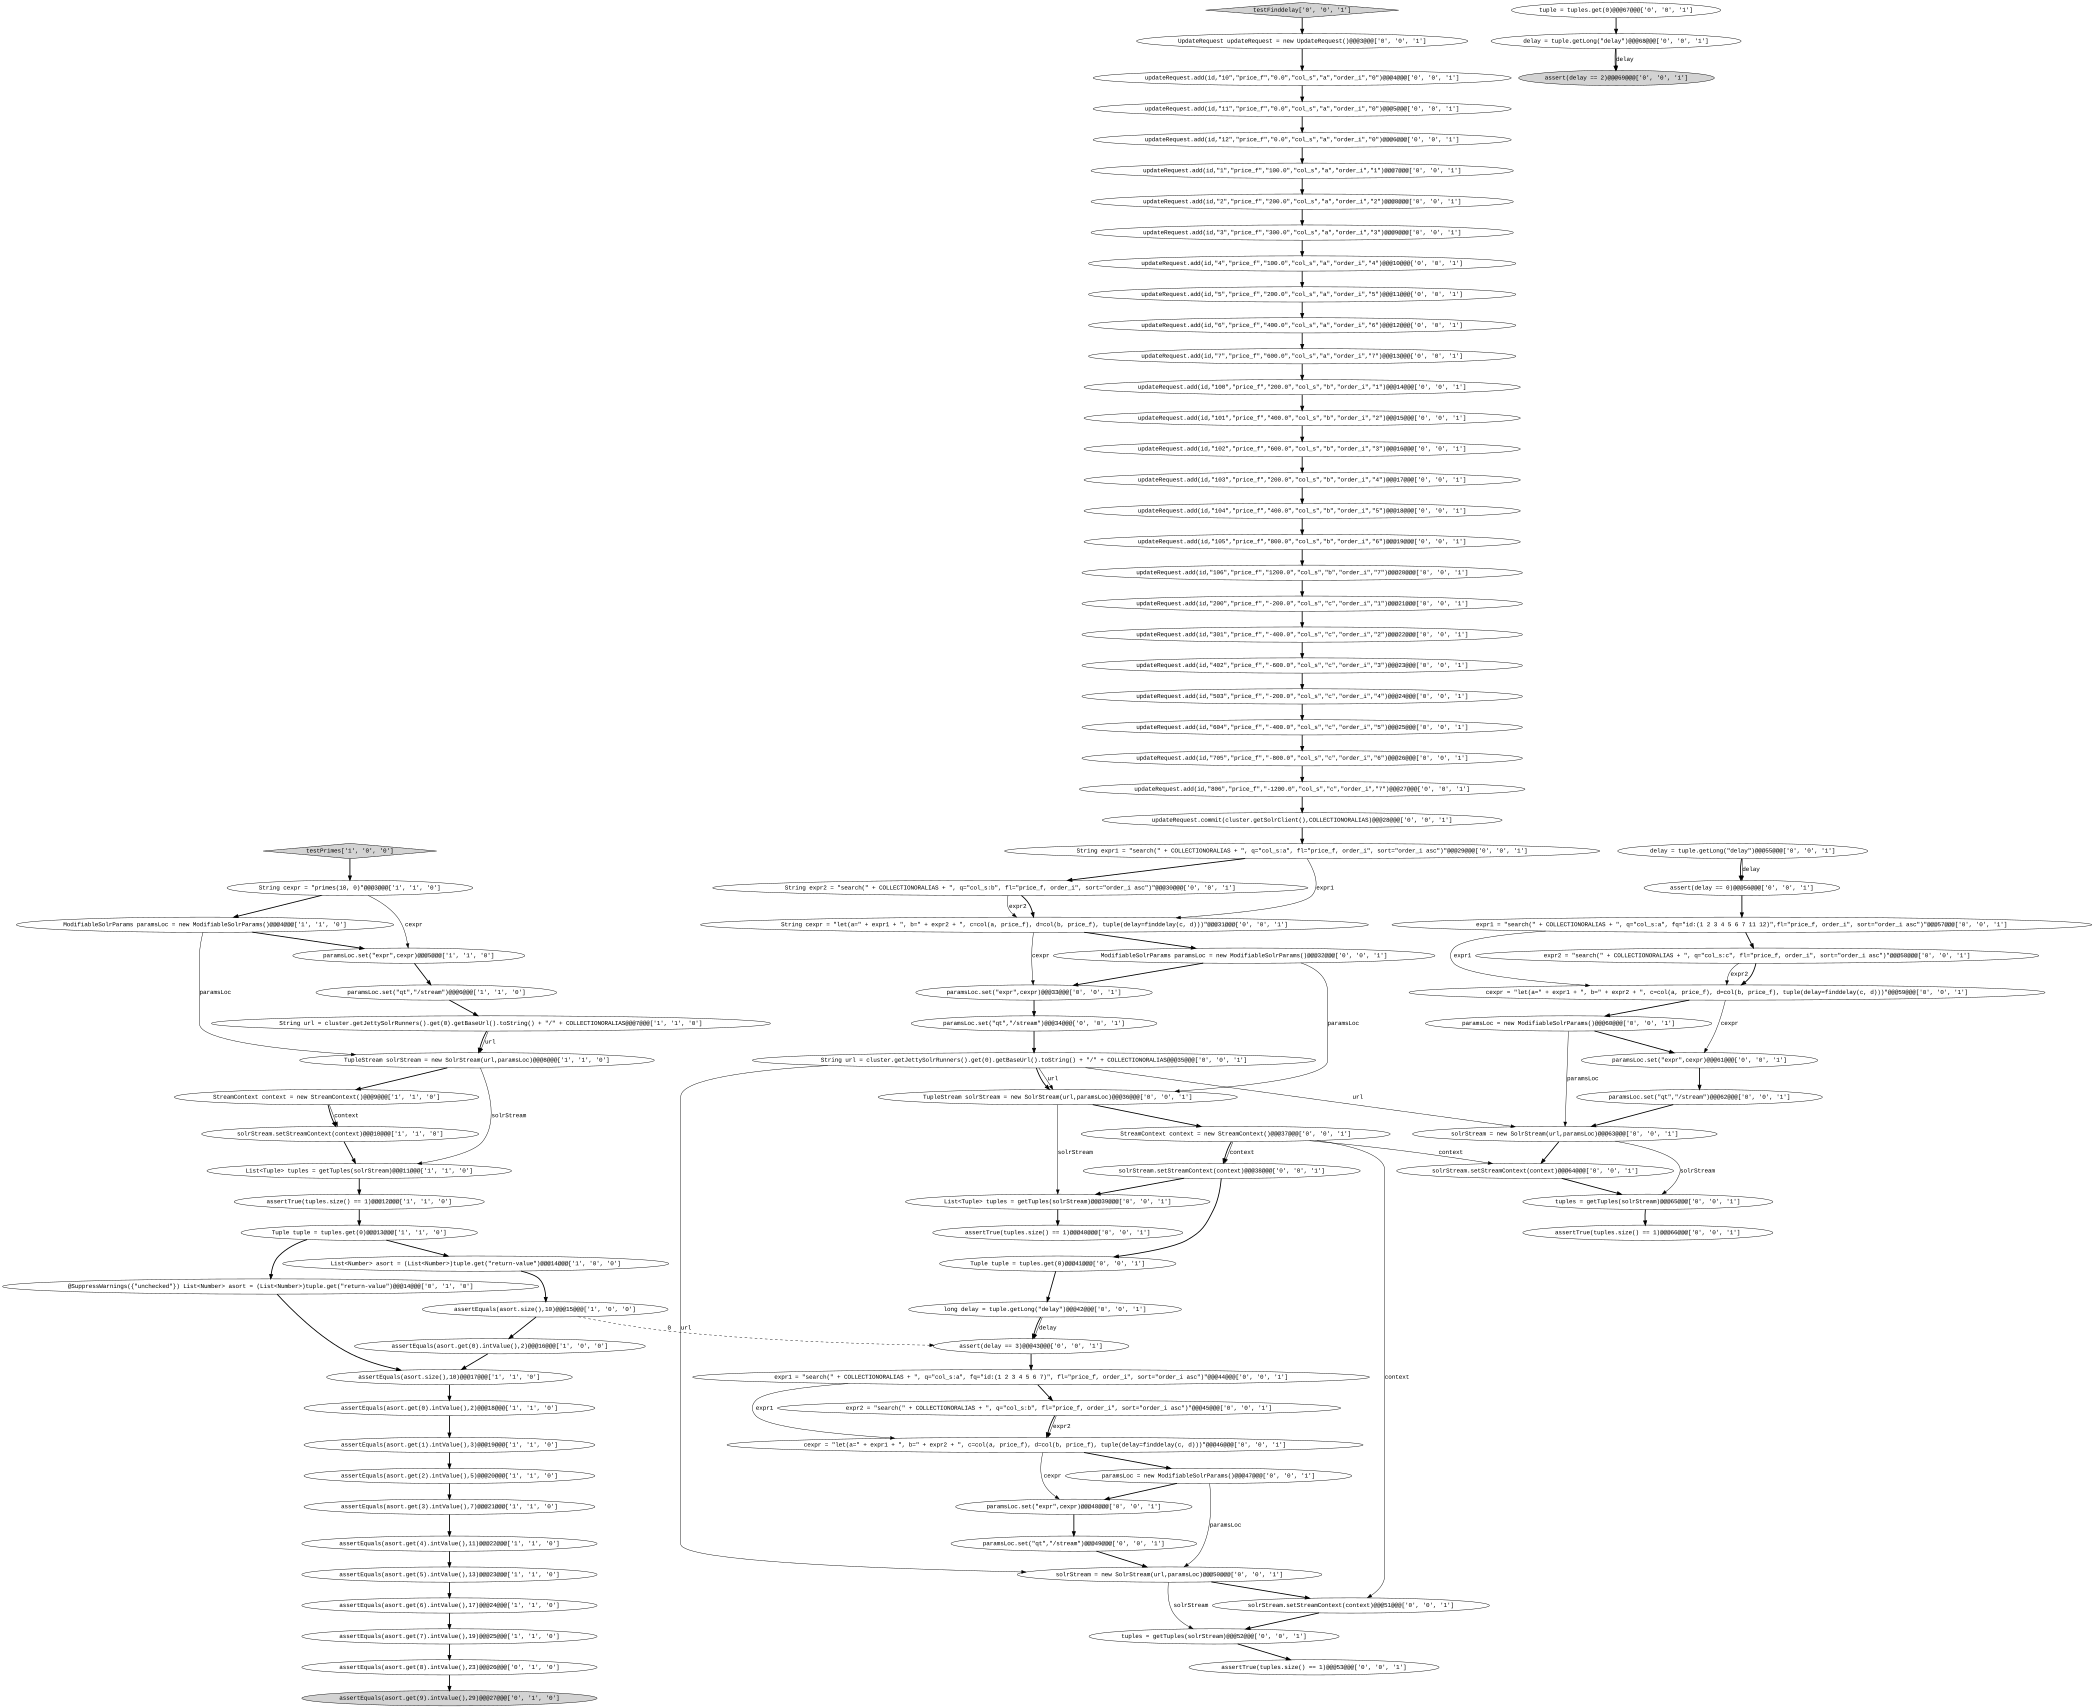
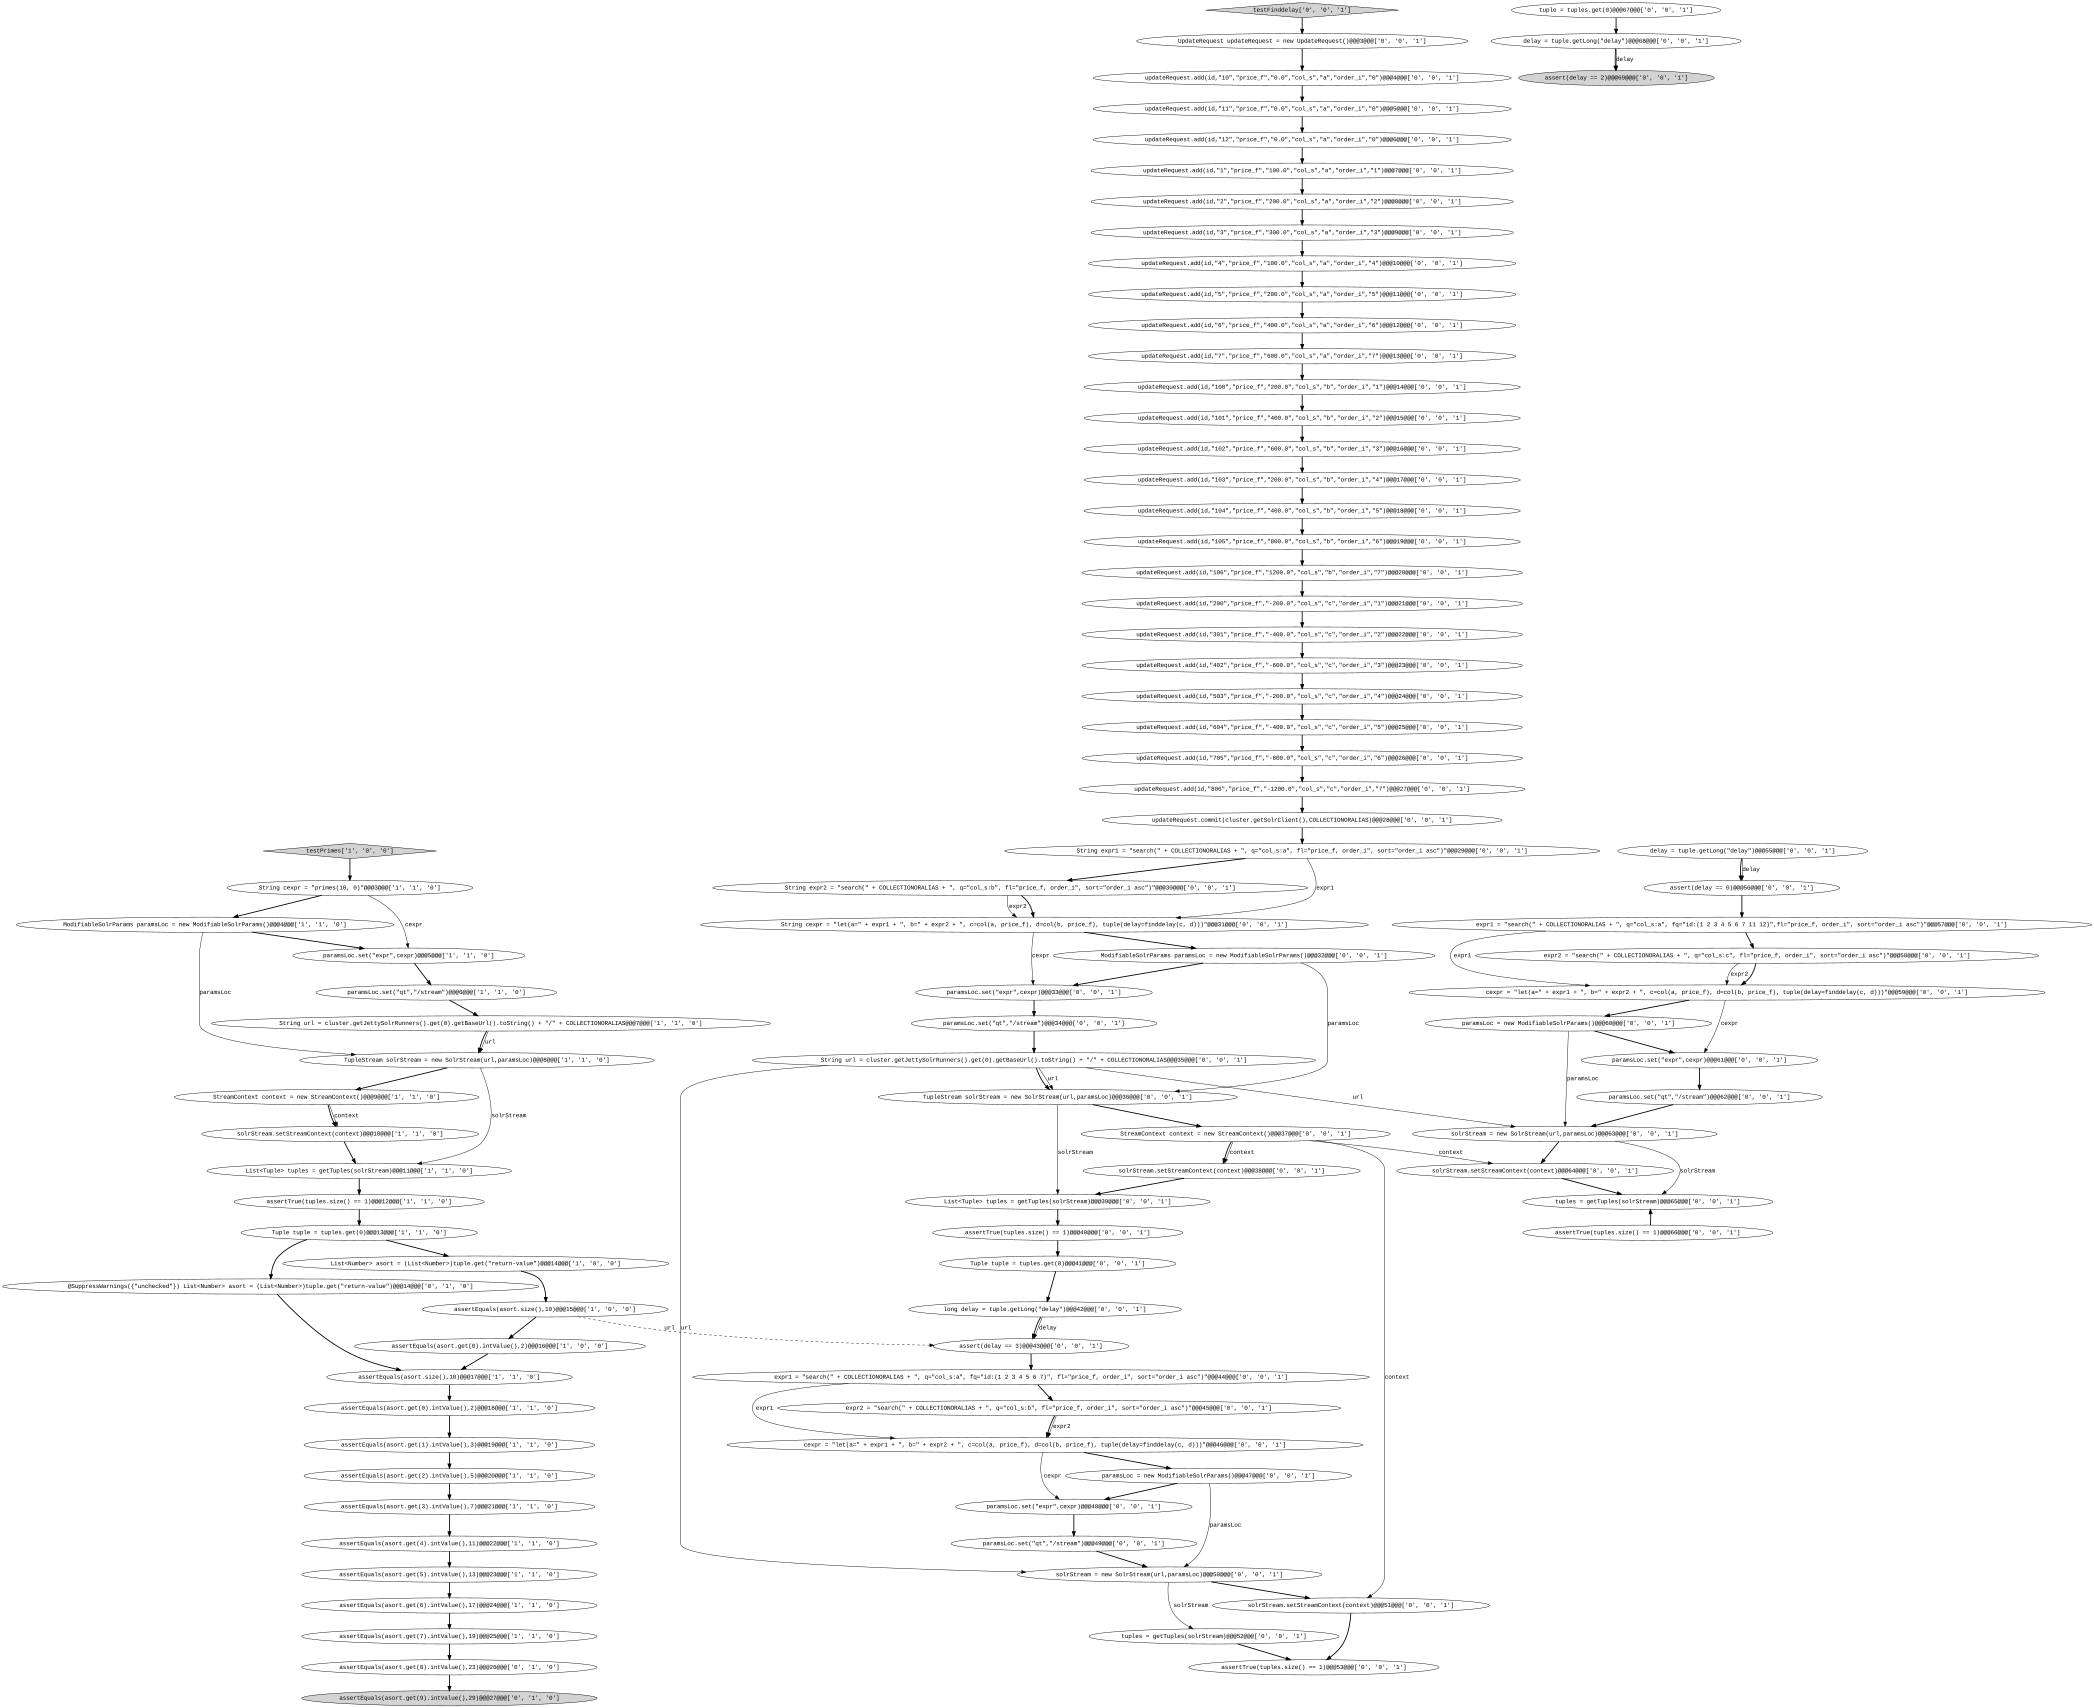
edge "tuples = getTuples(solrStream)@@@65@@@['0', '0', '1']" -> "assertTrue(tuples.size() == 1)@@@66@@@['0', '0', '1']": reversed
edge "solrStream.setStreamContext(context)@@@38@@@['0', '0', '1']" -> "Tuple tuple = tuples.get(0)@@@41@@@['0', '0', '1']": now "assertTrue(tuples.size() == 1)@@@40@@@['0', '0', '1']" -> "Tuple tuple = tuples.get(0)@@@41@@@['0', '0', '1']"
edge "assertEquals(asort.size(),10)@@@15@@@['1', '0', '0']" -> "assert(delay == 3)@@@43@@@['0', '0', '1']": label "0" -> "url"
edge "solrStream.setStreamContext(context)@@@51@@@['0', '0', '1']" -> "tuples = getTuples(solrStream)@@@52@@@['0', '0', '1']": now "solrStream.setStreamContext(context)@@@51@@@['0', '0', '1']" -> "assertTrue(tuples.size() == 1)@@@53@@@['0', '0', '1']"
